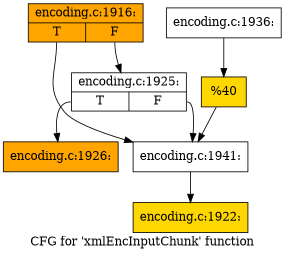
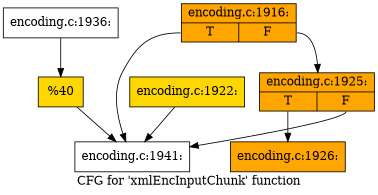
node "encoding.c:1925:": fillcolor white -> orange
edge "encoding.c:1941:" -> "encoding.c:1922:": reversed
